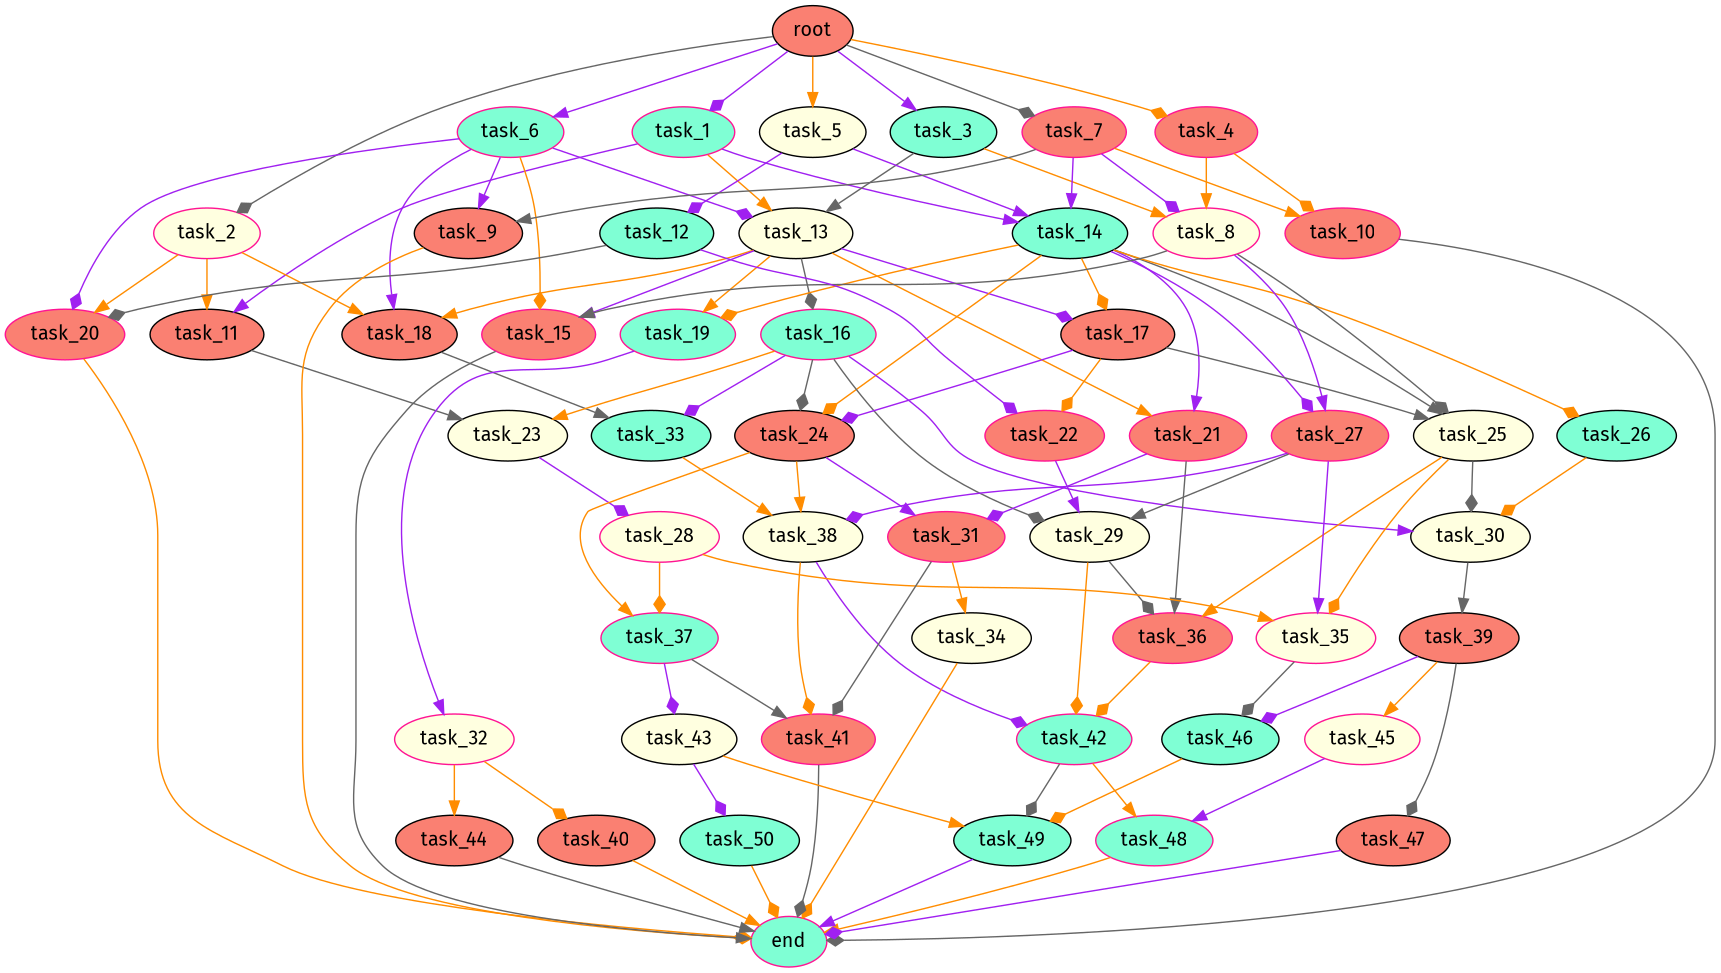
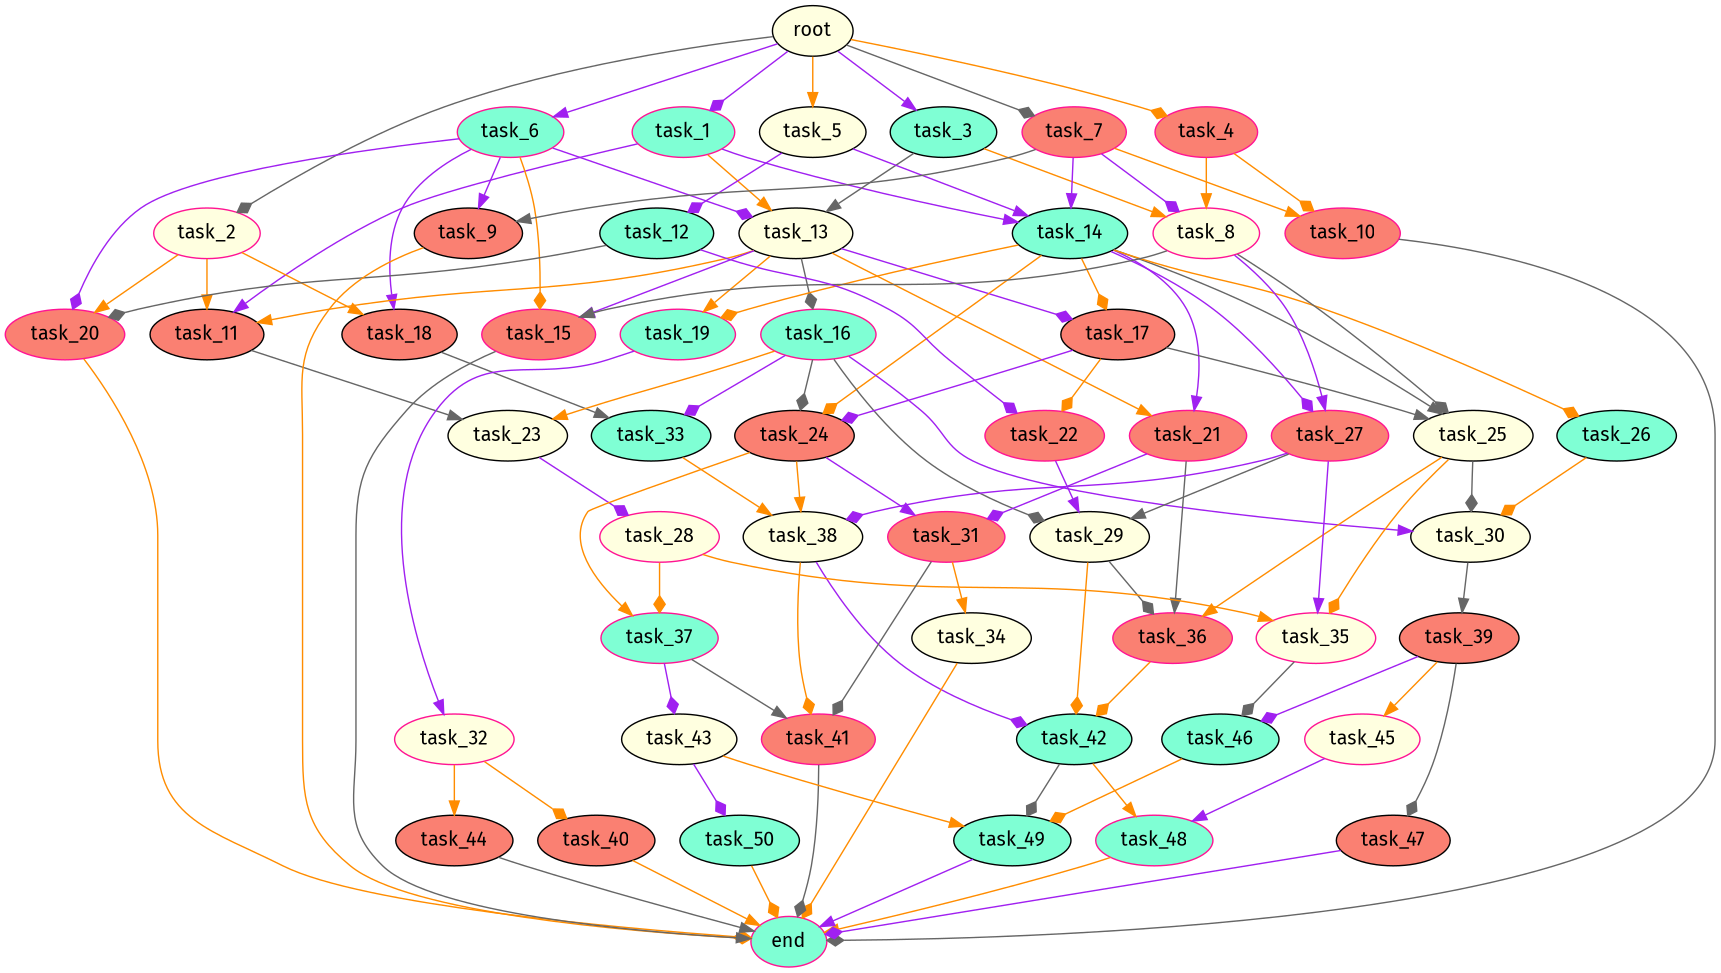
node "root": fillcolor salmon -> lightyellow
edge "task_13" -> "task_18": now "task_13" -> "task_11"
node "task_42": color deeppink -> black
